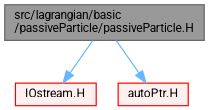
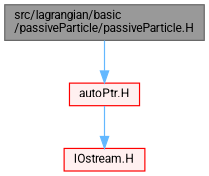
edge "src/lagrangian/basic /passiveParticle/passiveParticle.H" -> "IOstream.H": now "autoPtr.H" -> "IOstream.H"
